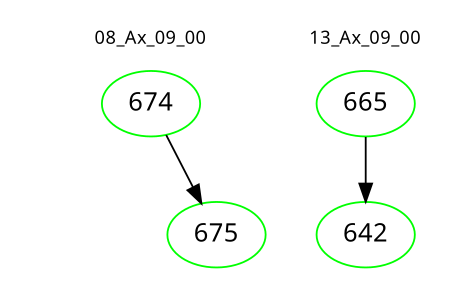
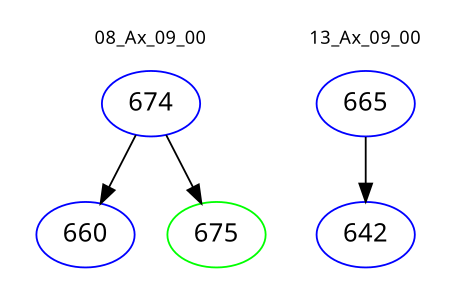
node "674": color green -> blue
node "665": color green -> blue
node "660": added
node "642": color green -> blue
